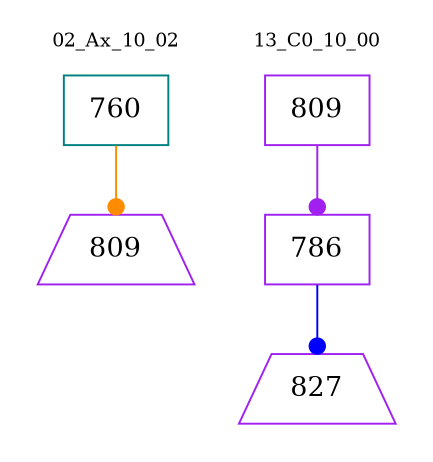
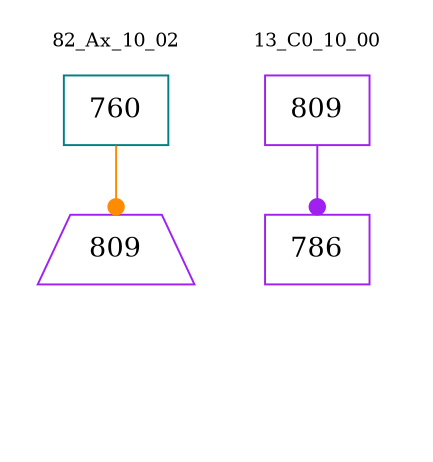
cluster "02_Ax_10_02": label "02_Ax_10_02" -> "82_Ax_10_02"
node "827": removed
